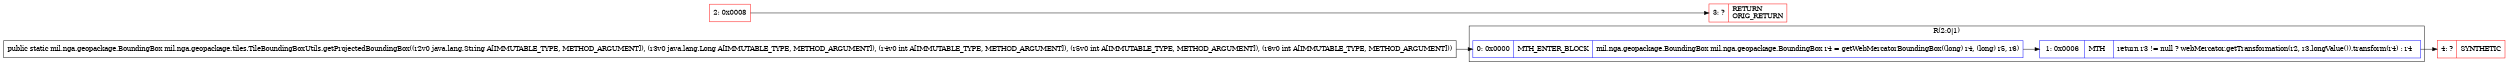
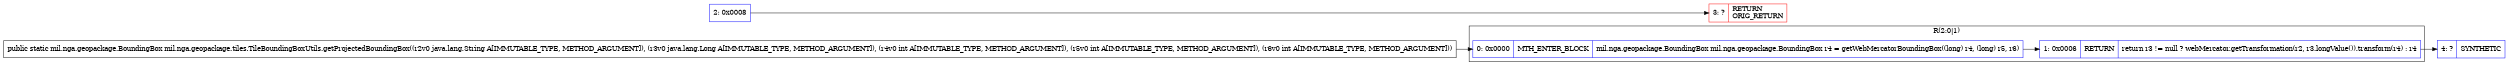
node "2: 0x0008": color red -> blue
node "1: 0x0006": text "MTH" -> "RETURN"
node "4: ?": color red -> blue
